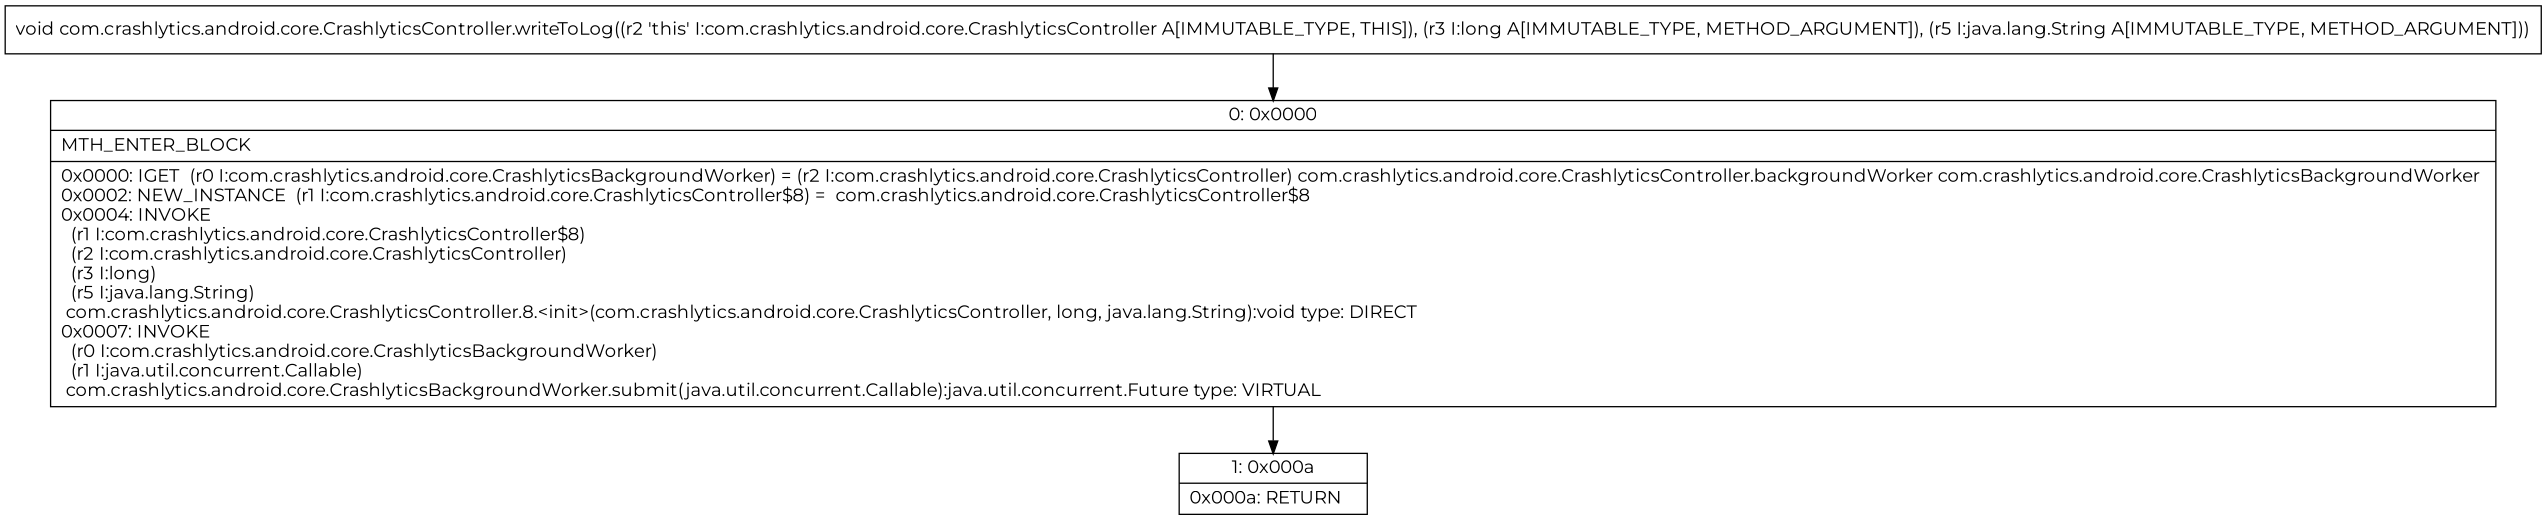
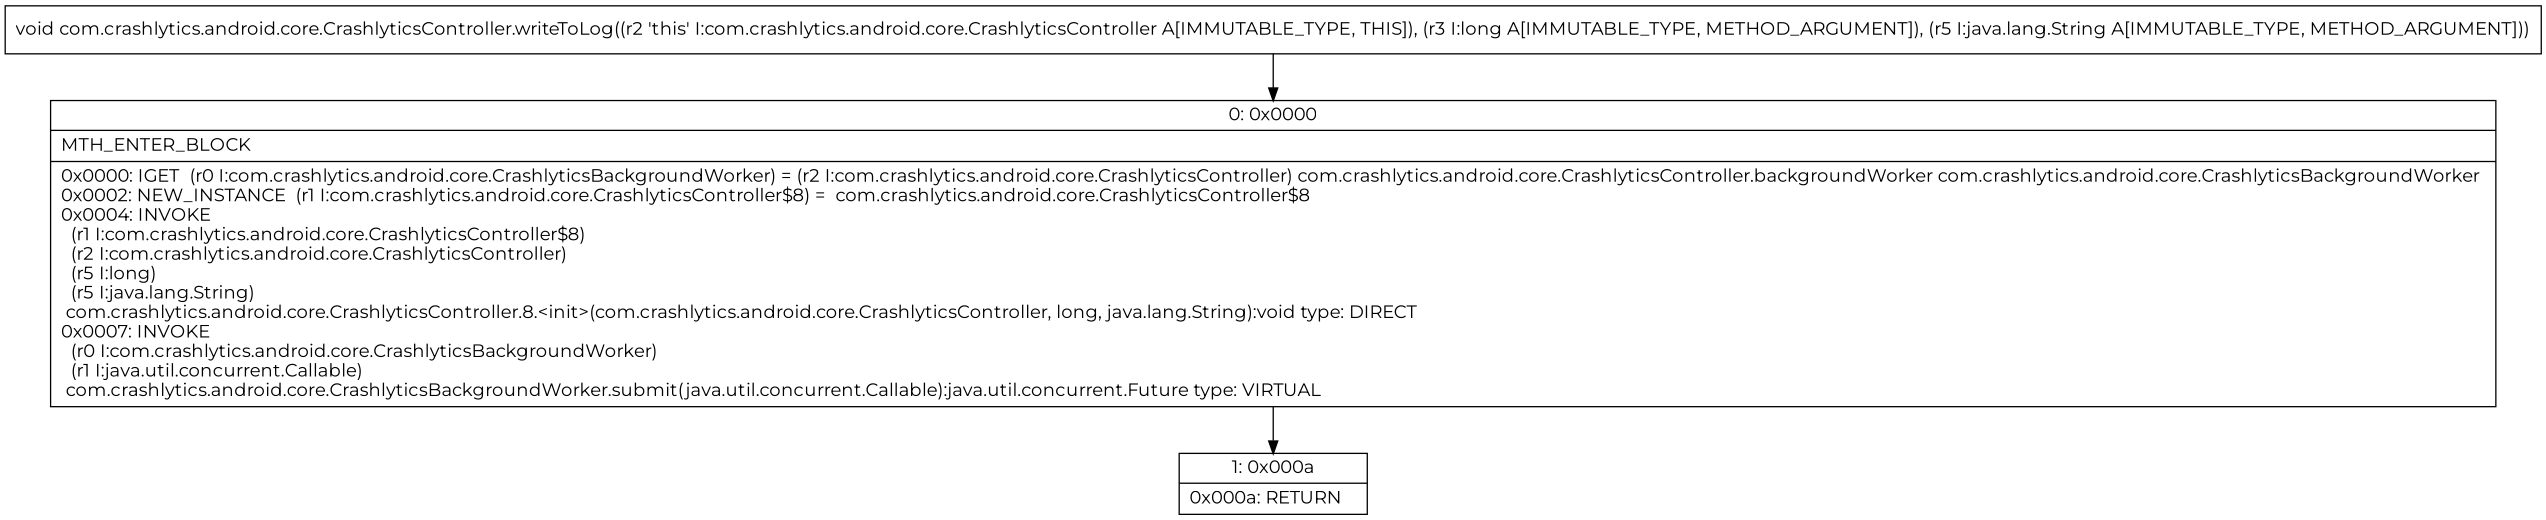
node "0: 0x0000": text "(r3 I:long)" -> "(r5 I:long)"
